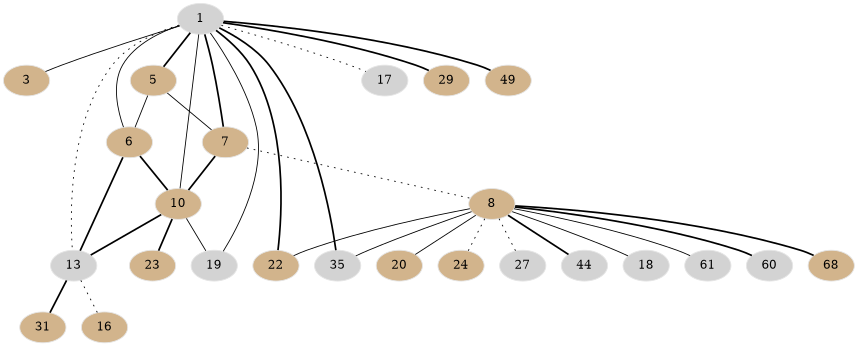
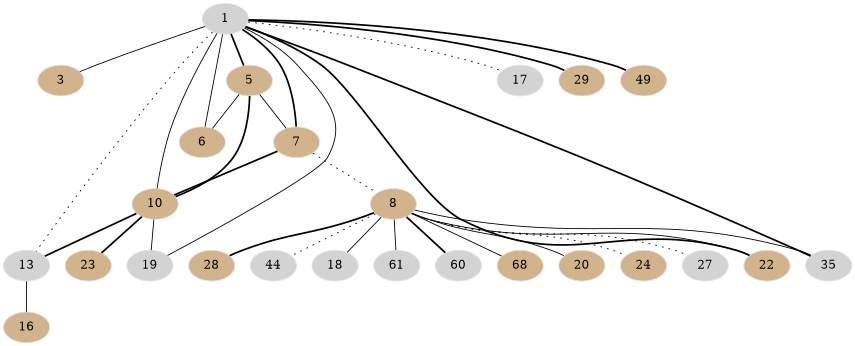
edge "6" -- "10": now "5" -- "10"
edge "6" -- "13": removed
edge "8" -- "68": style bold -> solid
edge "8" -- "44": style bold -> dotted
node "28": added
edge "13" -- "16": style dotted -> solid
node "31": removed
